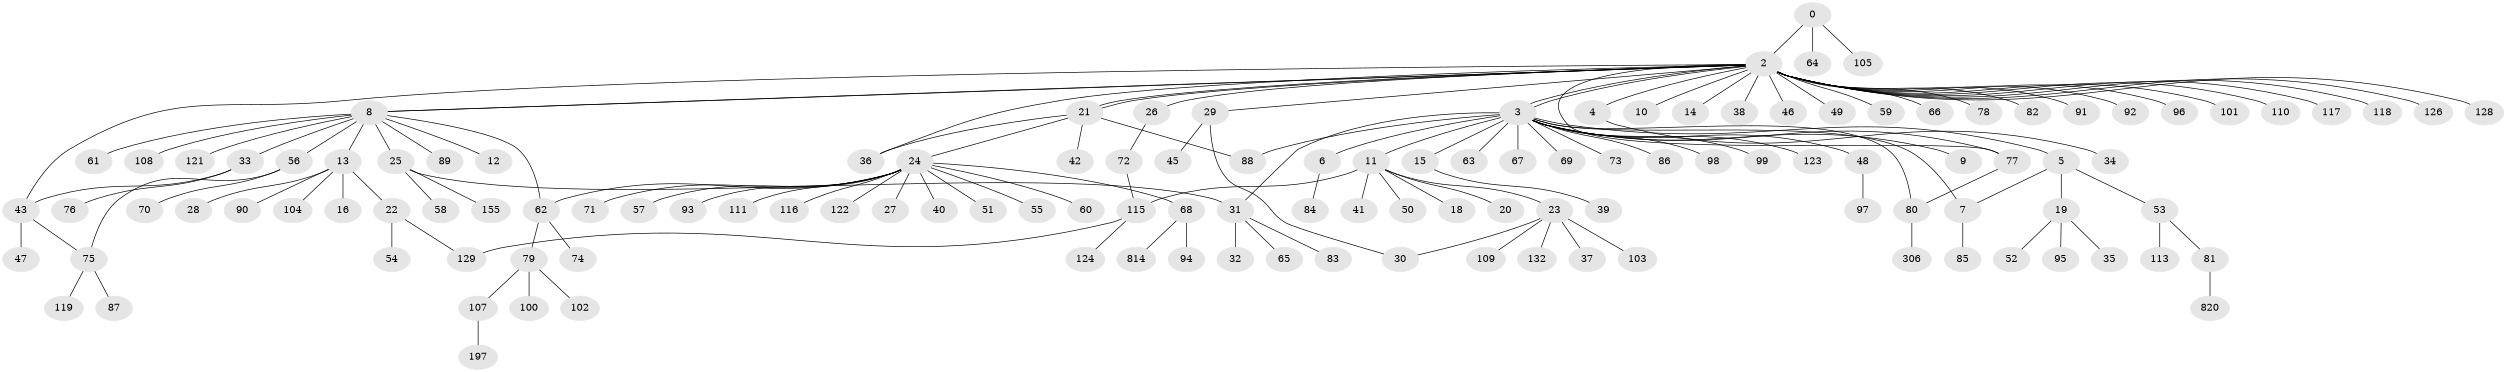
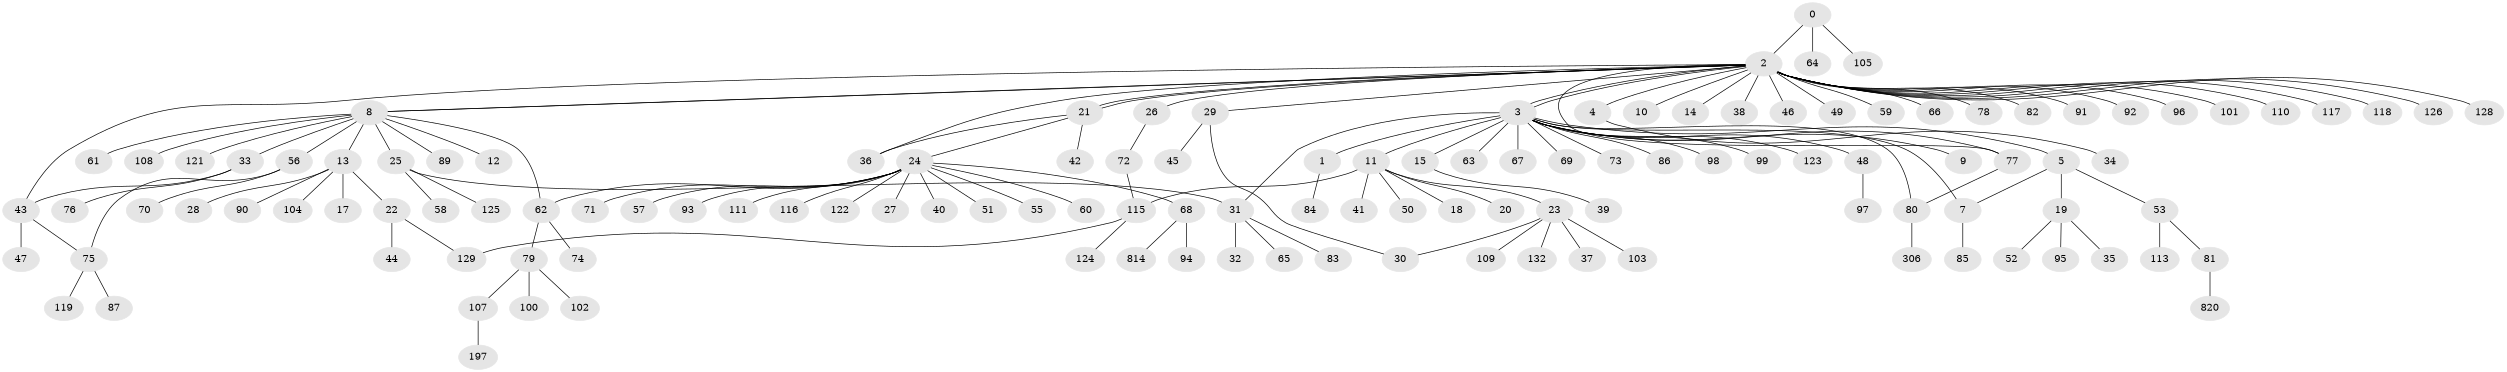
node "88": removed
node "6": label "6" -> "1"
node "16": label "16" -> "17"
node "155": label "155" -> "125"
node "54": label "54" -> "44"
